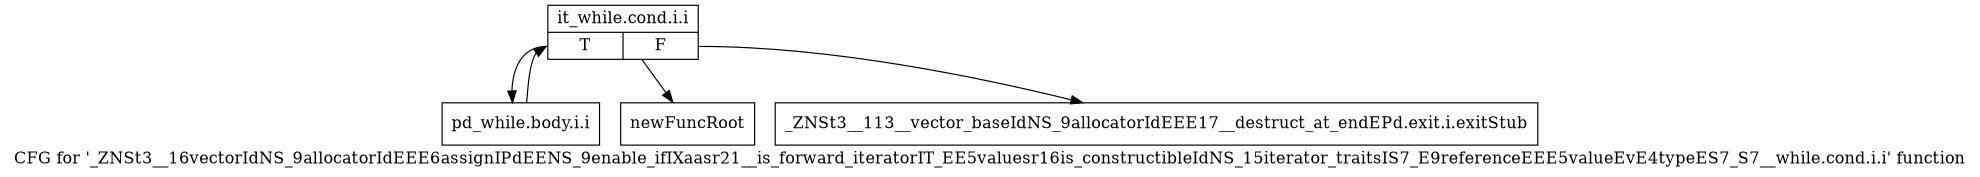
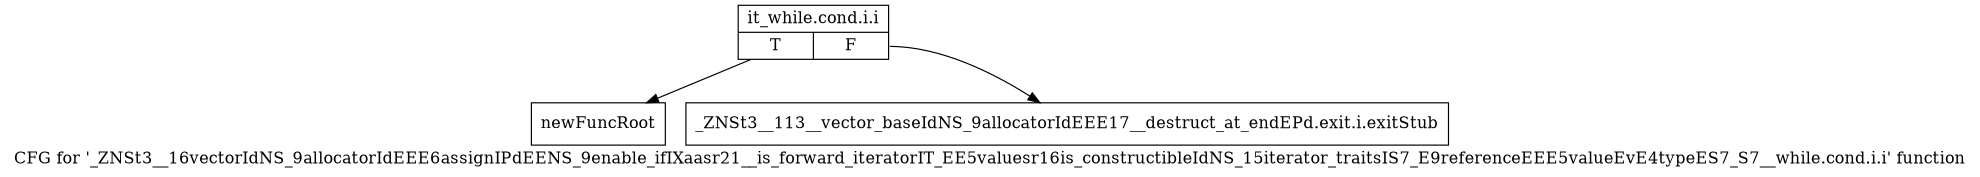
node "pd_while.body.i.i": removed
